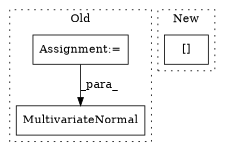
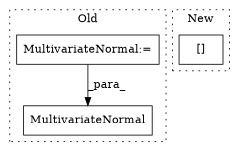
node "Assignment:=": label "Assignment:=" -> "MultivariateNormal:="
